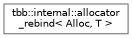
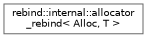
node "tbb::internal::allocator _rebind< Alloc, T >": label "tbb::internal::allocator _rebind< Alloc, T >" -> "rebind::internal::allocator _rebind< Alloc, T >"
